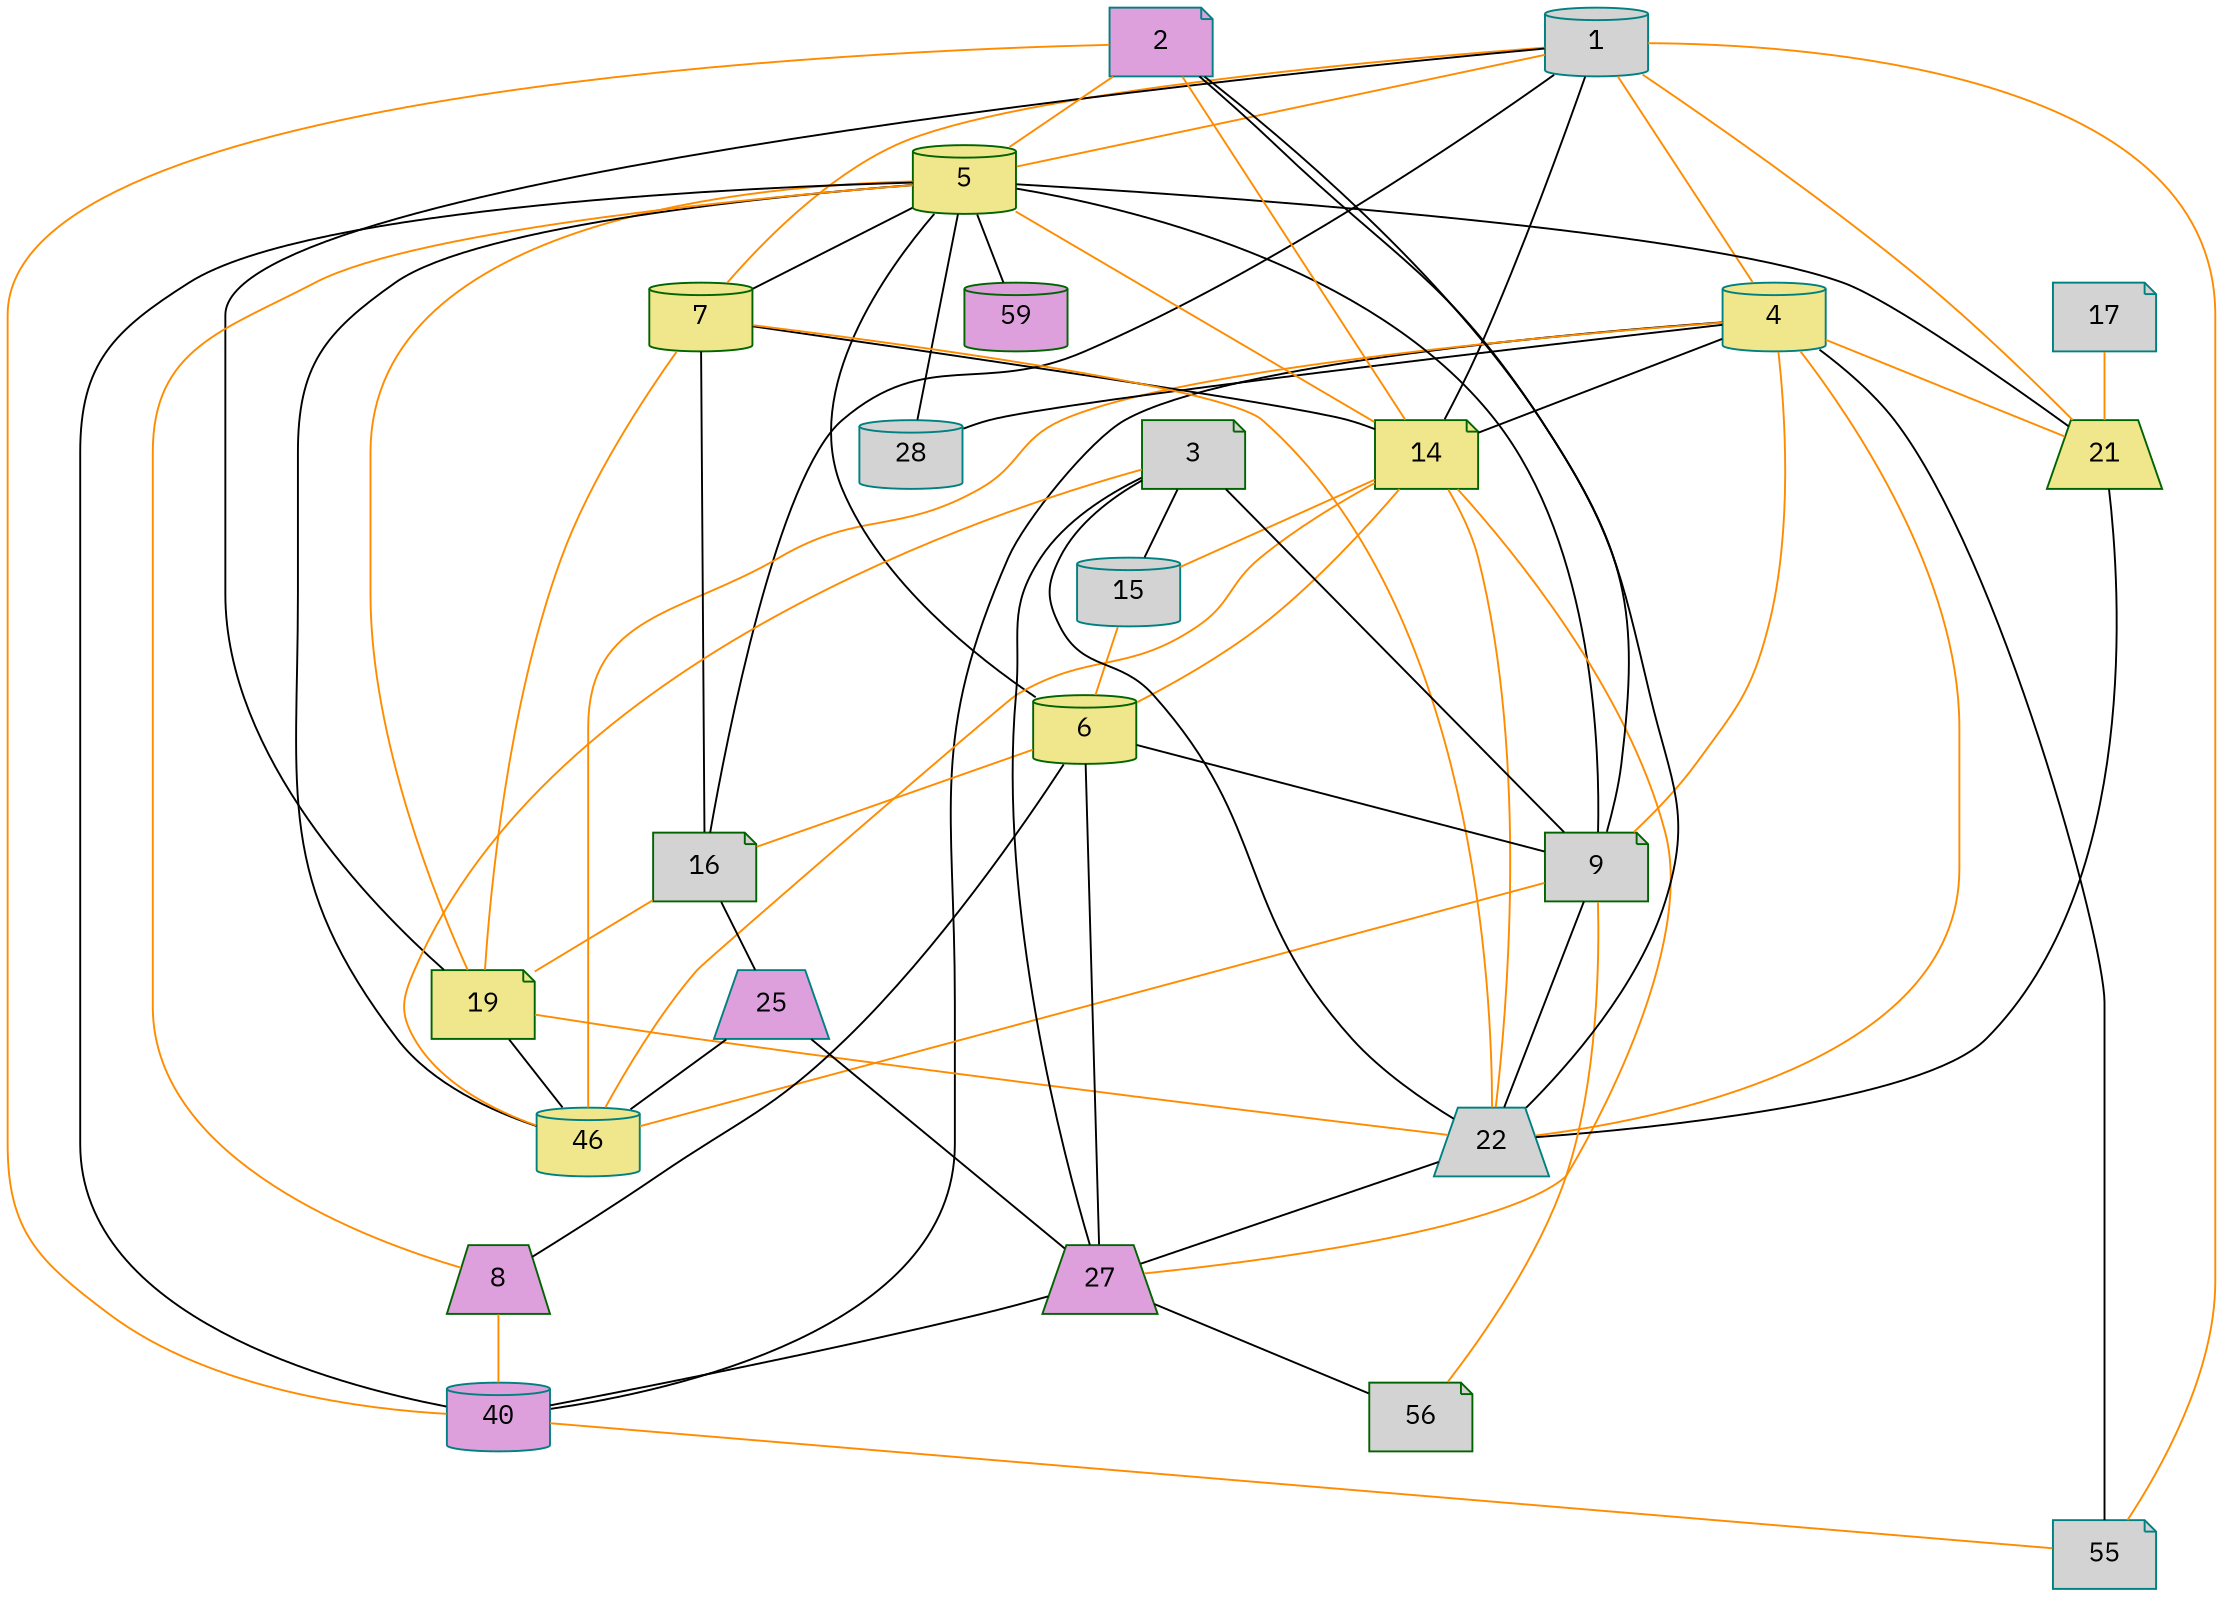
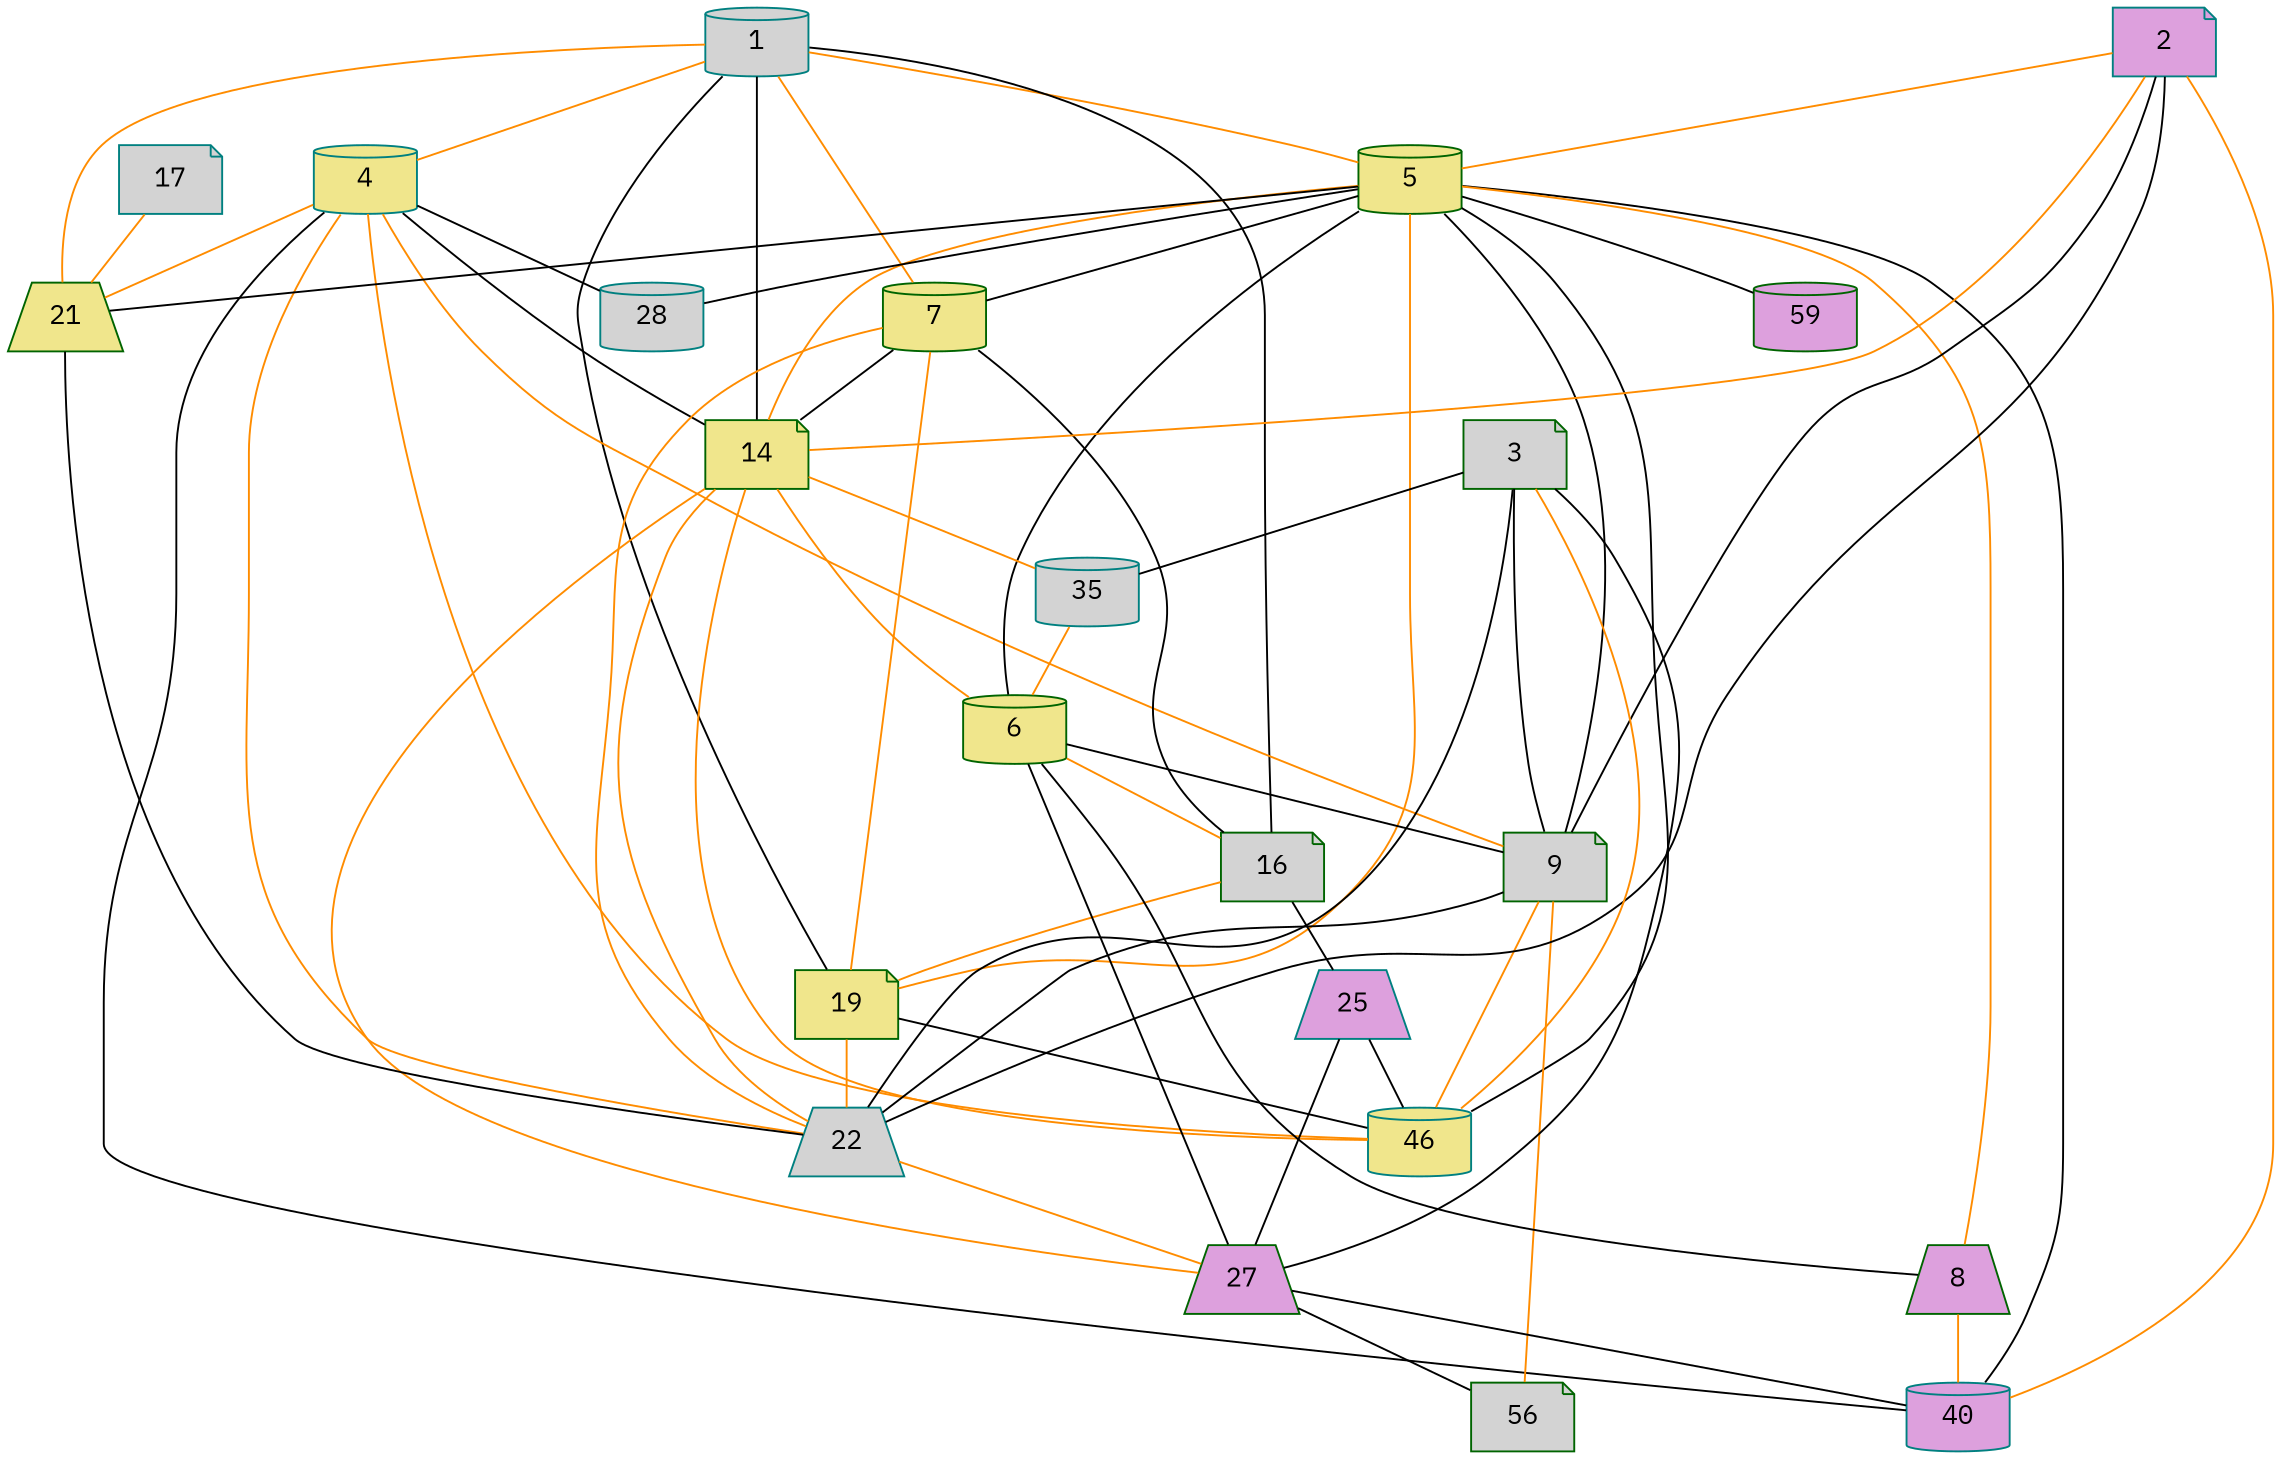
node "15": label "15" -> "35"
edge "22" -- "27": color black -> darkorange
node "55": removed
